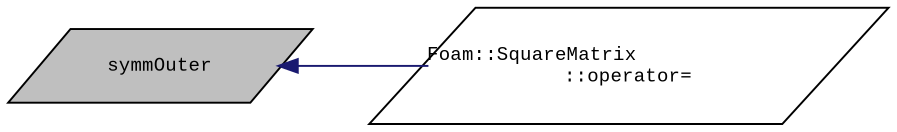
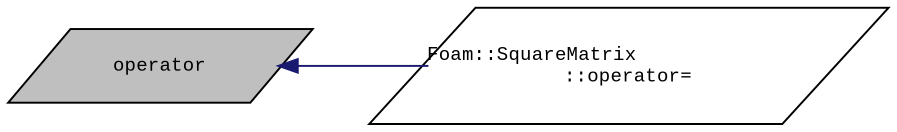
node "symmOuter": label "symmOuter" -> "operator"
